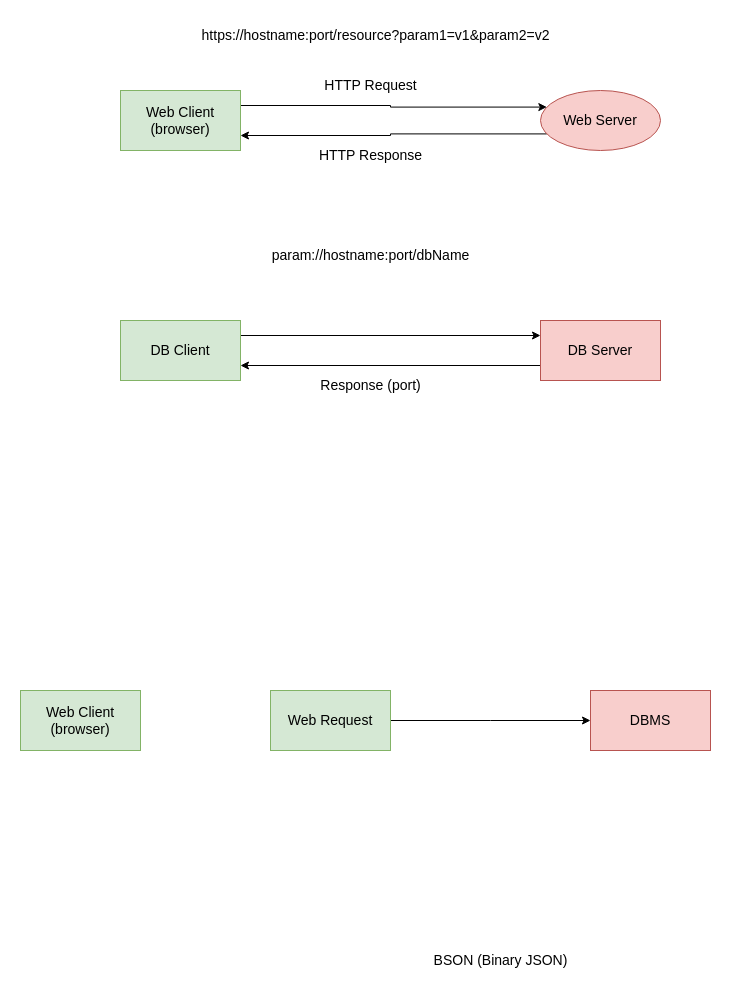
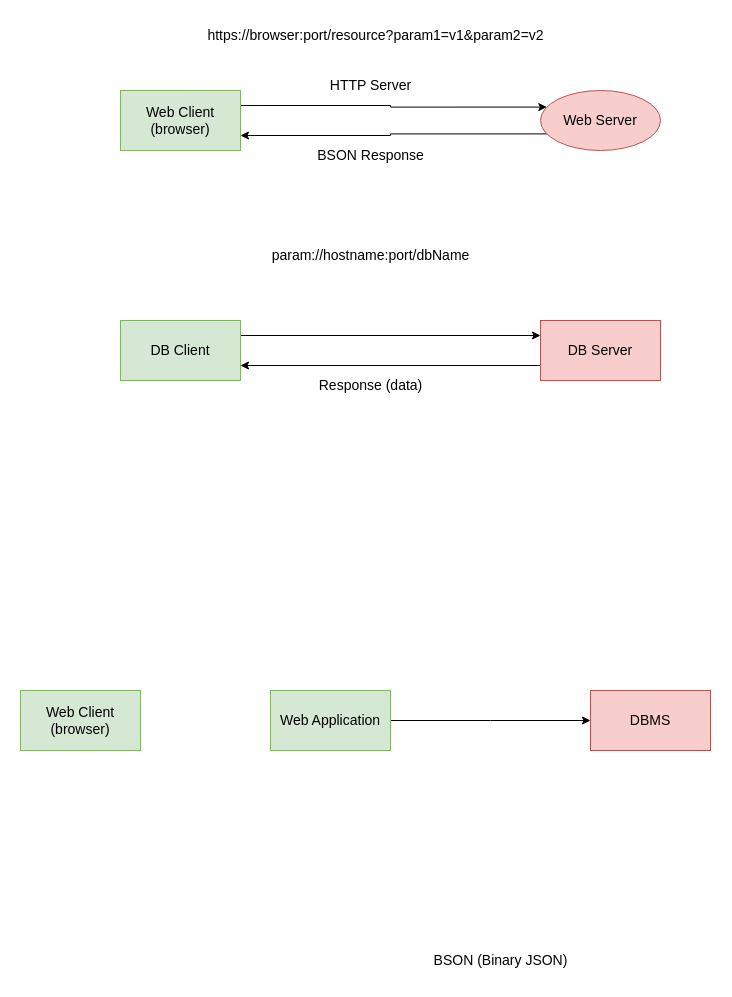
node "https://hostname:port/resource?param1=v1&param2=v2": label "https://hostname:port/resource?param1=v1&param2=v2" -> "https://browser:port/resource?param1=v1&param2=v2"
node "HTTP Request": label "HTTP Request" -> "HTTP Server"
node "HTTP Response": label "HTTP Response" -> "BSON Response"
node "Response (port)": label "Response (port)" -> "Response (data)"
node "Web Request": label "Web Request" -> "Web Application"
